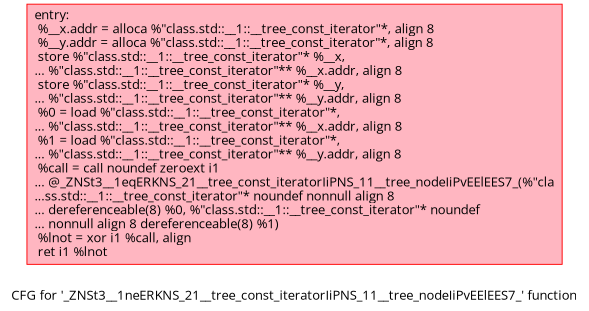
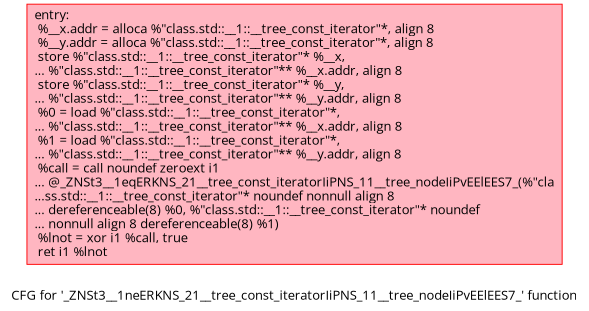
node "entry:": text "%lnot = xor i1 %call, align" -> "%lnot = xor i1 %call, true"
